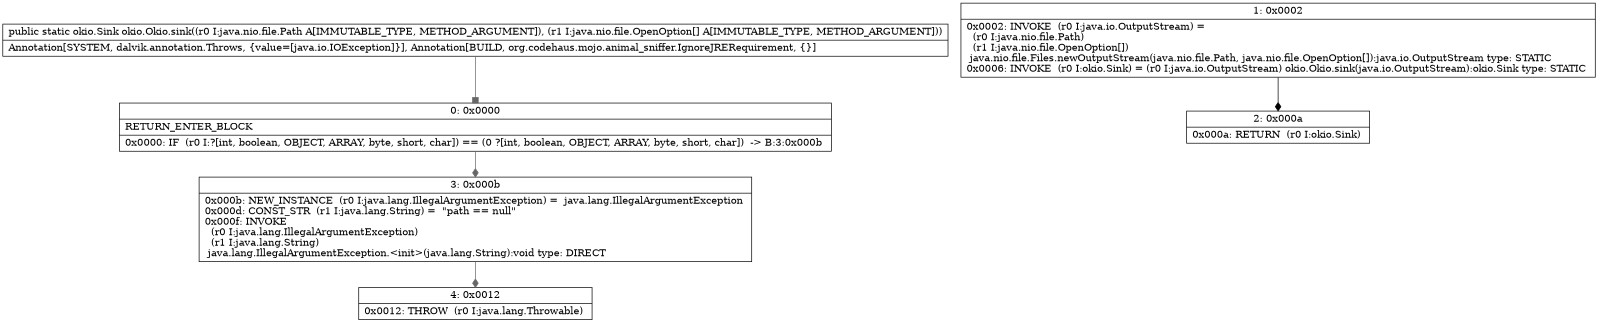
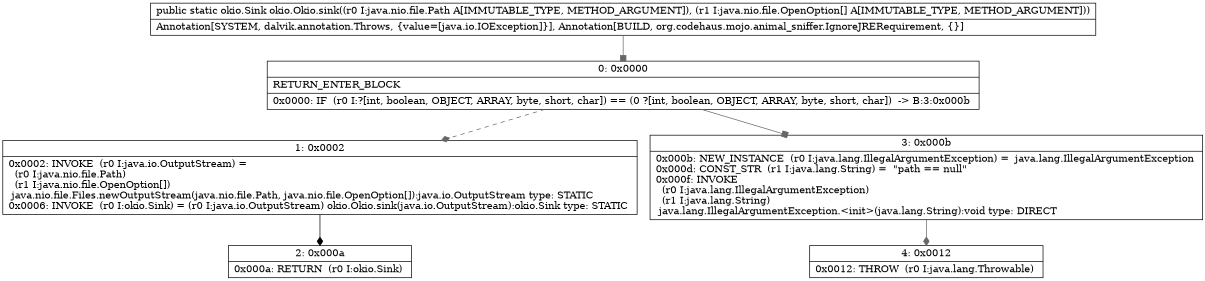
edge "0: 0x0000" -> "1: 0x0002": added
edge "0: 0x0000" -> "3: 0x000b": arrowhead diamond -> box
